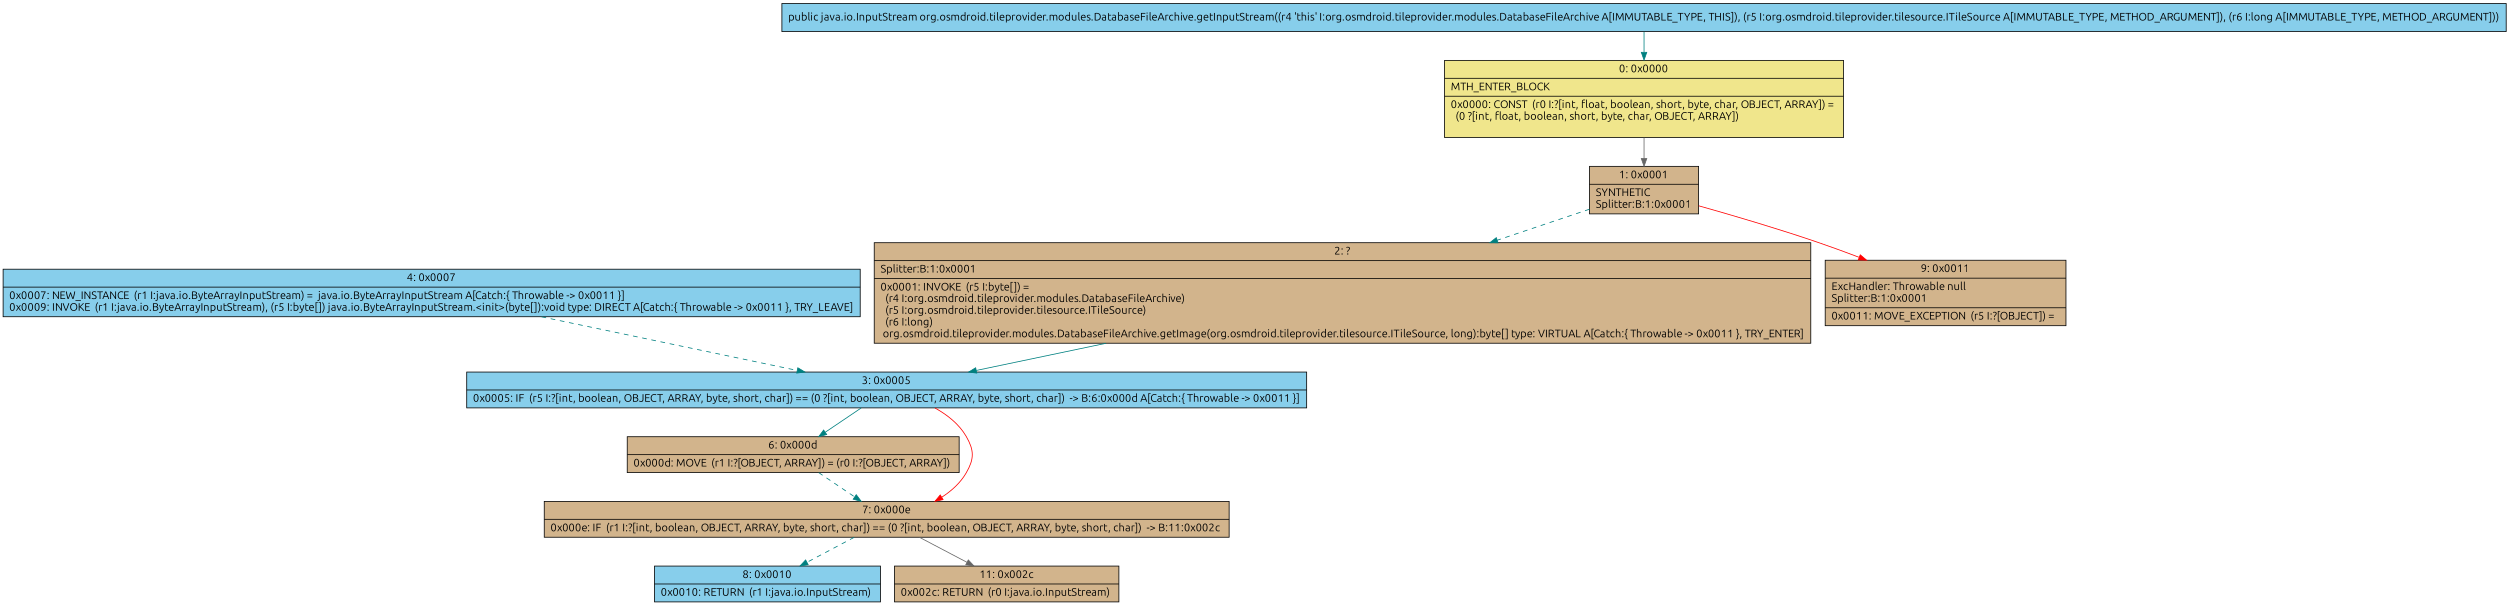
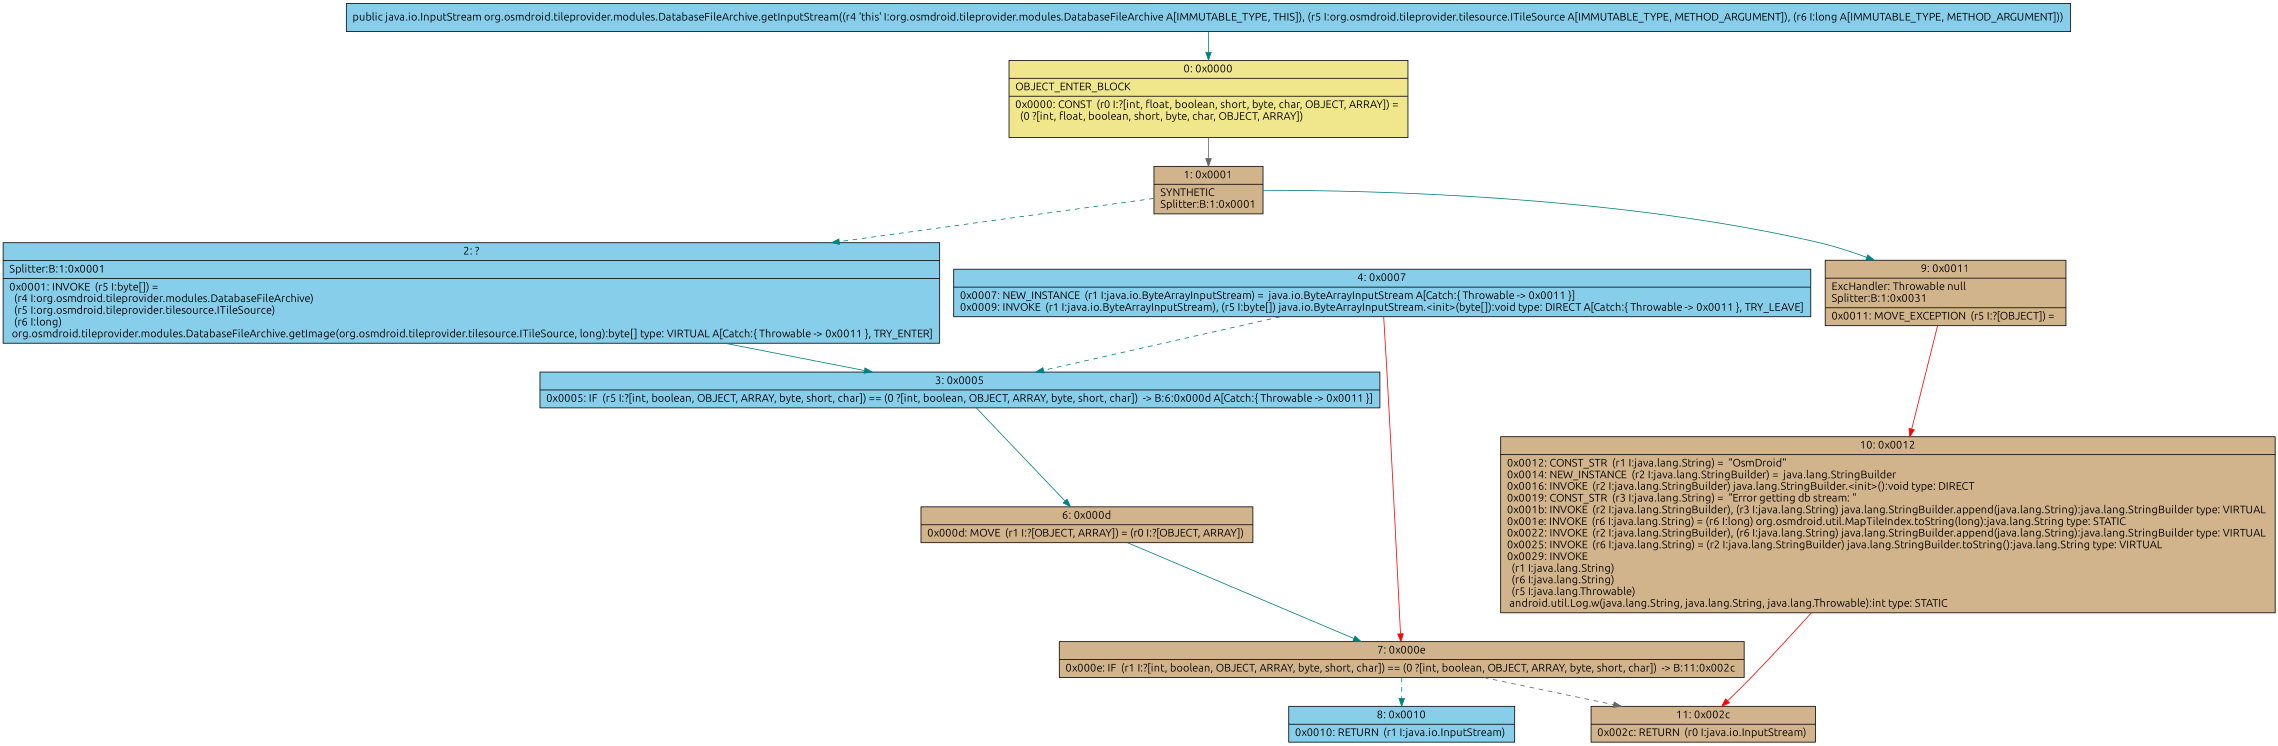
node "0: 0x0000": text "MTH_ENTER_BLOCK" -> "OBJECT_ENTER_BLOCK"
edge "1: 0x0001" -> "9: 0x0011": color red -> teal
node "2: ?": fillcolor tan -> skyblue
node "9: 0x0011": text "Splitter:B:1:0x0001" -> "Splitter:B:1:0x0031"
edge "3: 0x0005" -> "7: 0x000e": now "4: 0x0007" -> "7: 0x000e"
edge "6: 0x000d" -> "7: 0x000e": style dashed -> solid
node "10: 0x0012": added
edge "7: 0x000e" -> "11: 0x002c": style solid -> dashed
